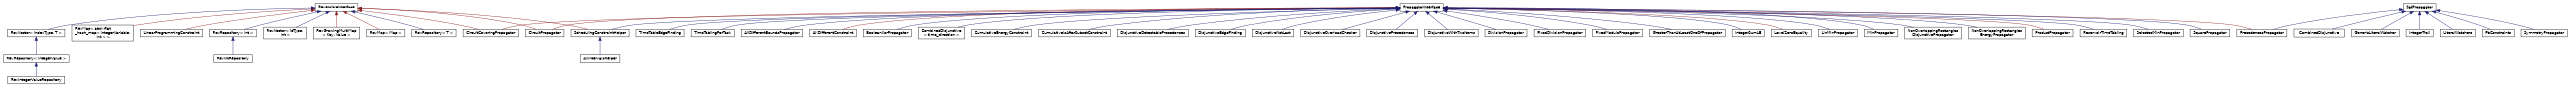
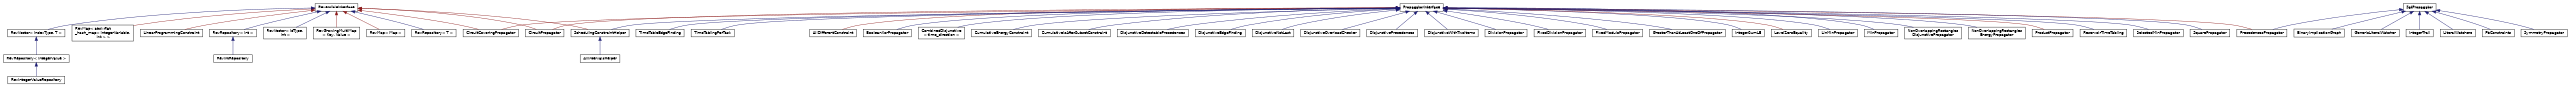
node "AllDifferentBoundsPropagator": removed
node "CombinedDisjunctive": label "CombinedDisjunctive" -> "BinaryImplicationGraph"
